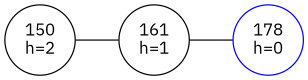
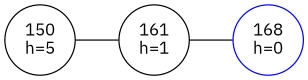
node "150 h=2": label "150 h=2" -> "150 h=5"
node "178 h=0": label "178 h=0" -> "168 h=0"
